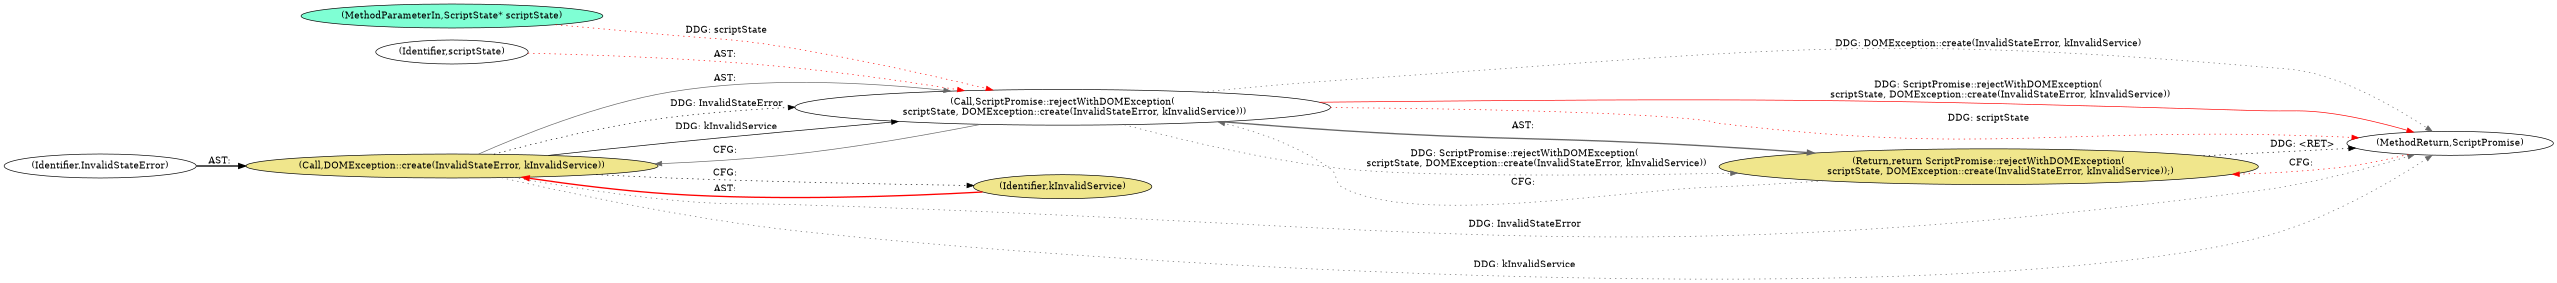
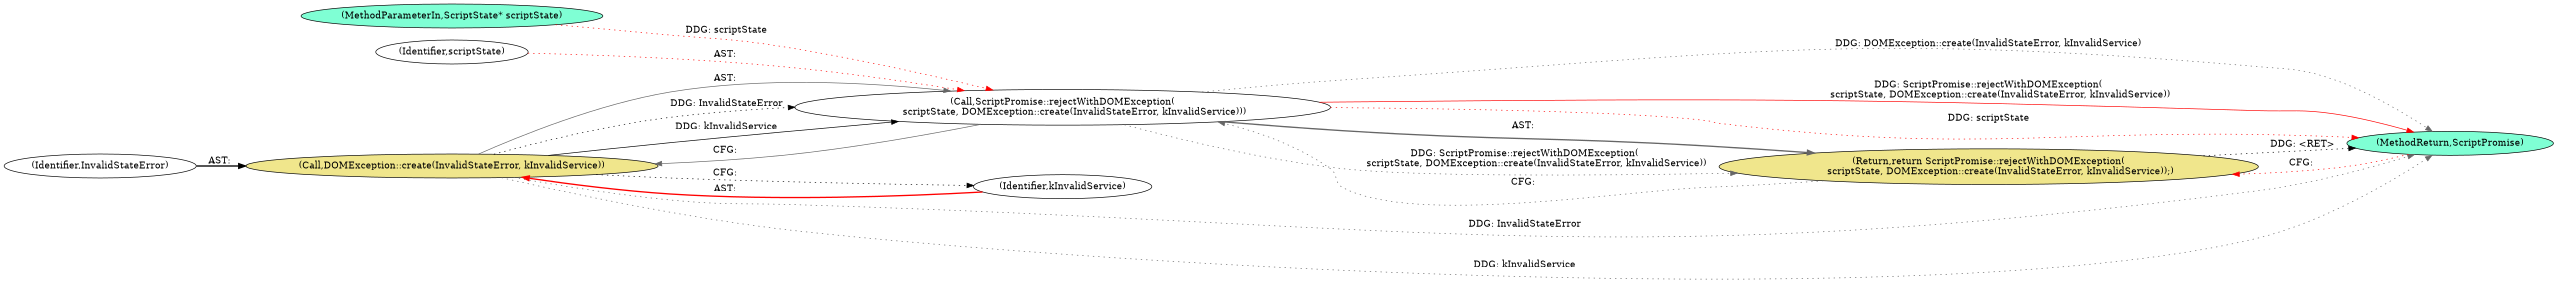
node "(MethodReturn,ScriptPromise)": fillcolor white -> aquamarine
node "(Identifier,kInvalidService)": fillcolor khaki -> white
